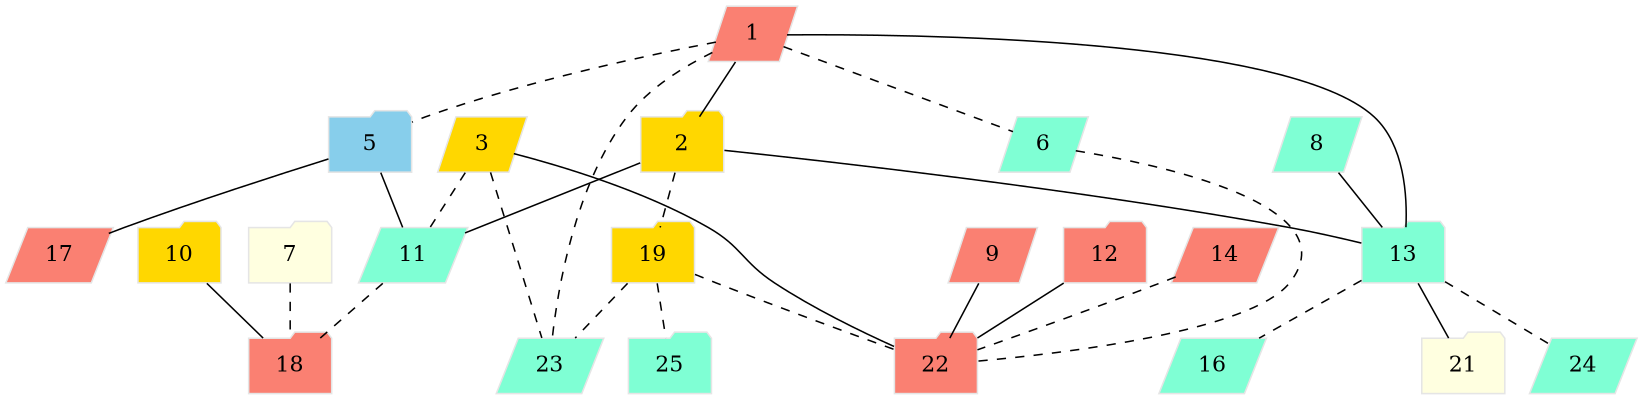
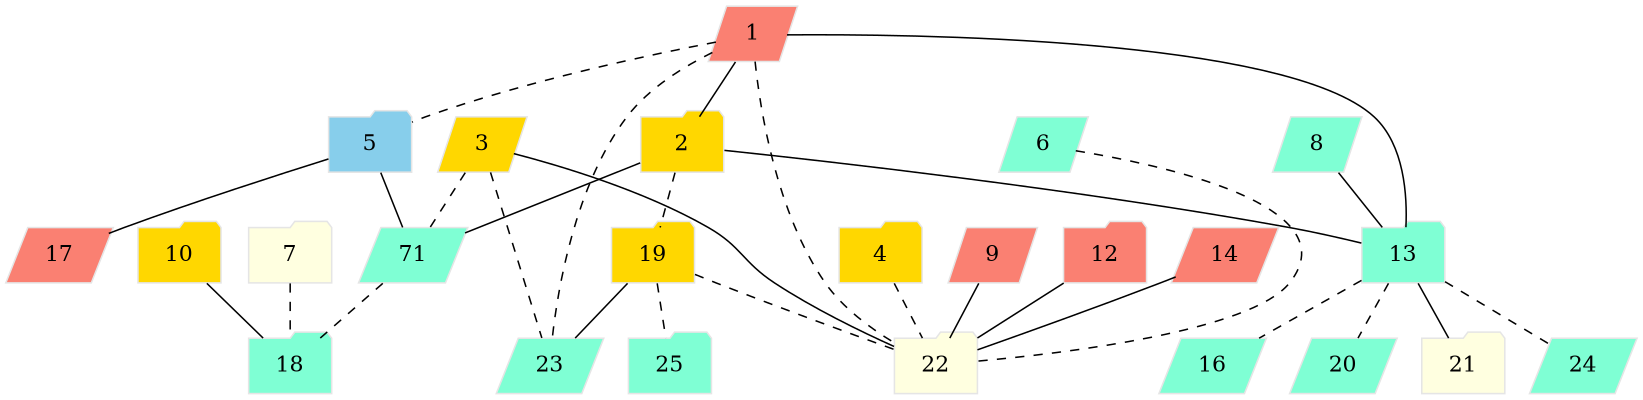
edge "1" -- "6": now "1" -- "22"
node "11": label "11" -> "71"
node "4": added
edge "19" -- "23": style dashed -> solid
edge "14" -- "22": style dashed -> solid
node "18": fillcolor salmon -> aquamarine
node "22": fillcolor salmon -> lightyellow
node "20": added
